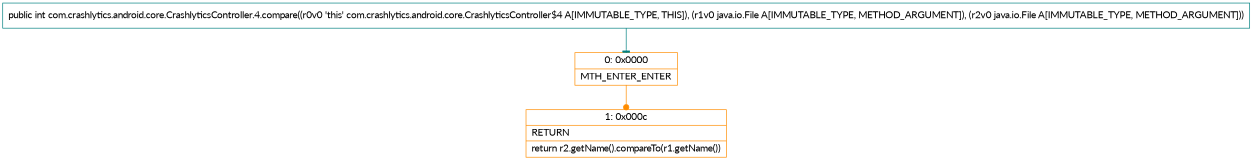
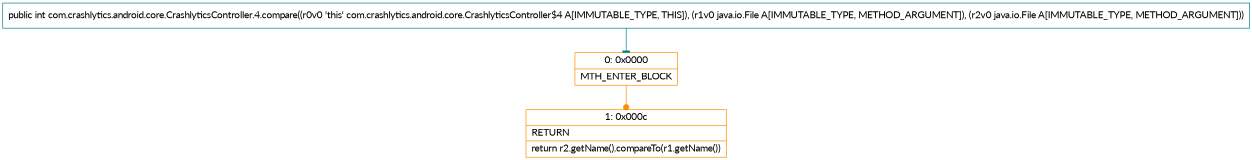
node "0: 0x0000": text "MTH_ENTER_ENTER" -> "MTH_ENTER_BLOCK"
